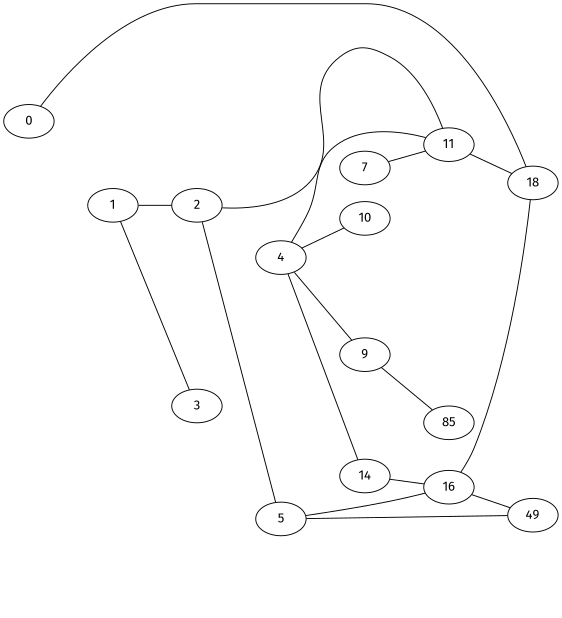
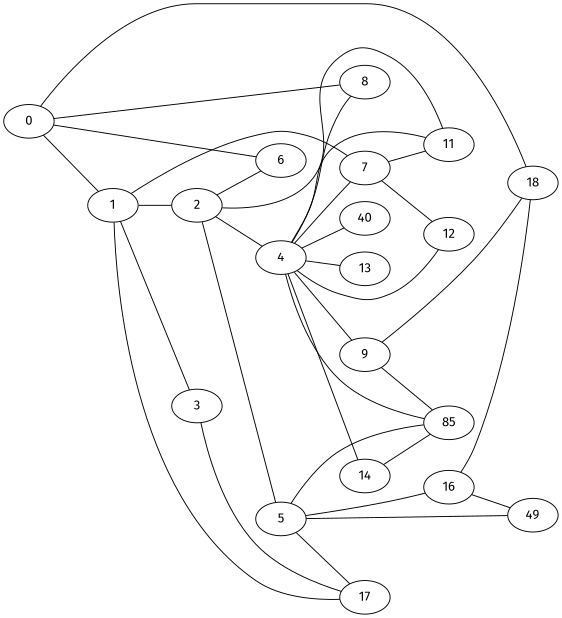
node "8": added
edge "7" -- "1": added
node "6": added
edge "0" -- "1": added
edge "11" -- "18": now "9" -- "18"
edge "7" -- "4": added
node "10": label "10" -> "40"
edge "2" -- "4": added
node "12": added
node "13": added
edge "4" -- "85": added
edge "85" -- "5": added
edge "14" -- "16": now "14" -- "85"
node "17": added
